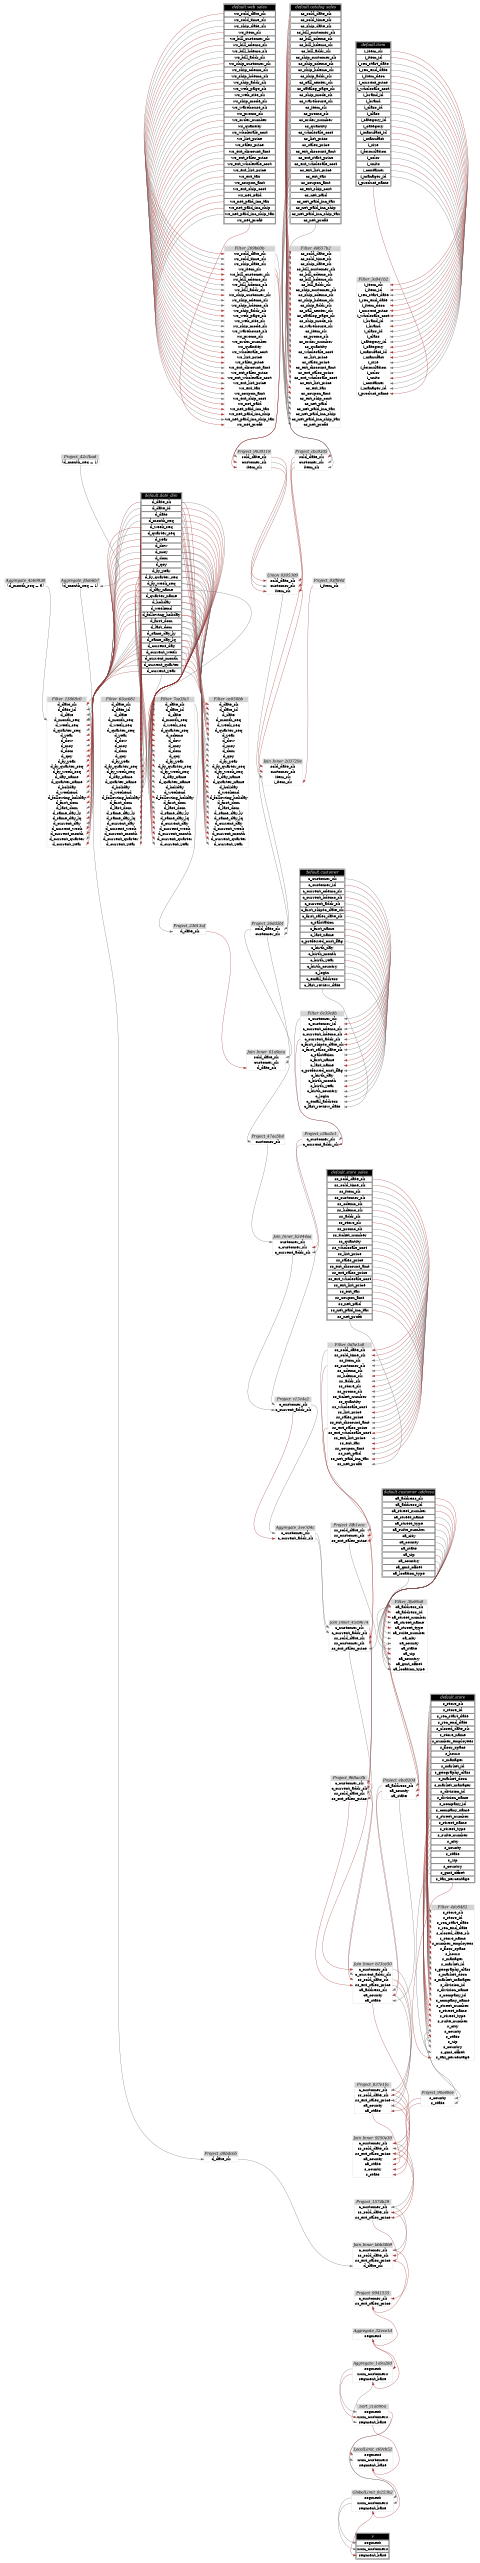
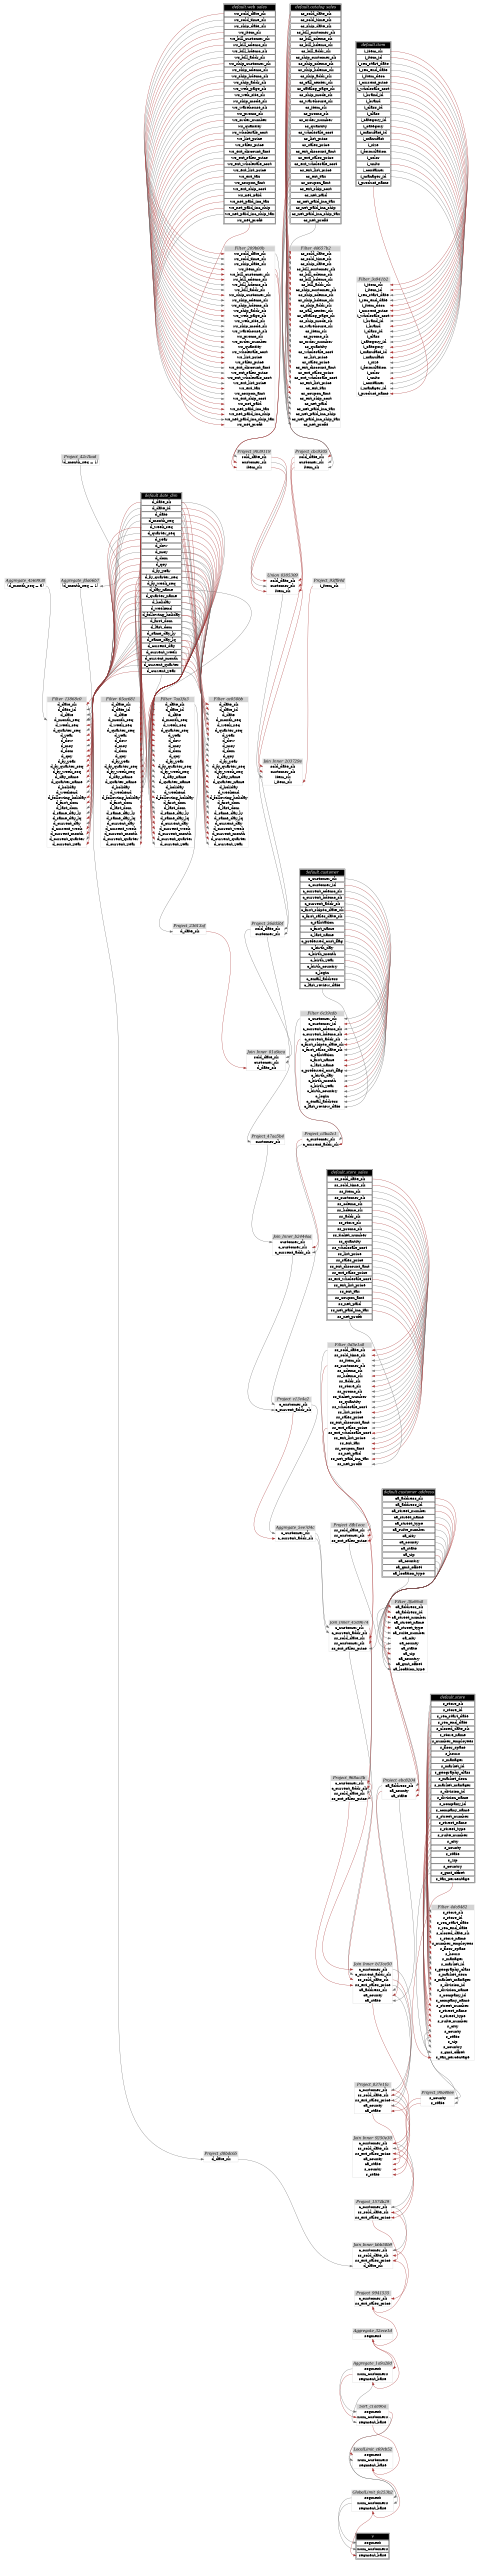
node "default.catalog_sales": text "cs_ext_start_price" -> "cs_ext_sales_price"
node "Filter_7aa3fa3": text "d_cdemo" -> "d_year"
